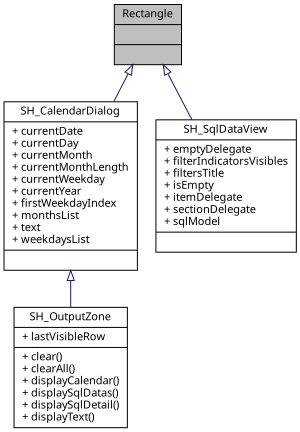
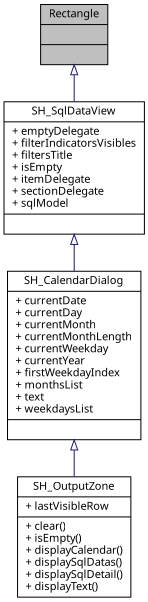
edge "SH_CalendarDialog" -> "Rectangle": now "SH_CalendarDialog" -> "SH_SqlDataView"
node "SH_OutputZone": text "+ clearAll()" -> "+ isEmpty()"
